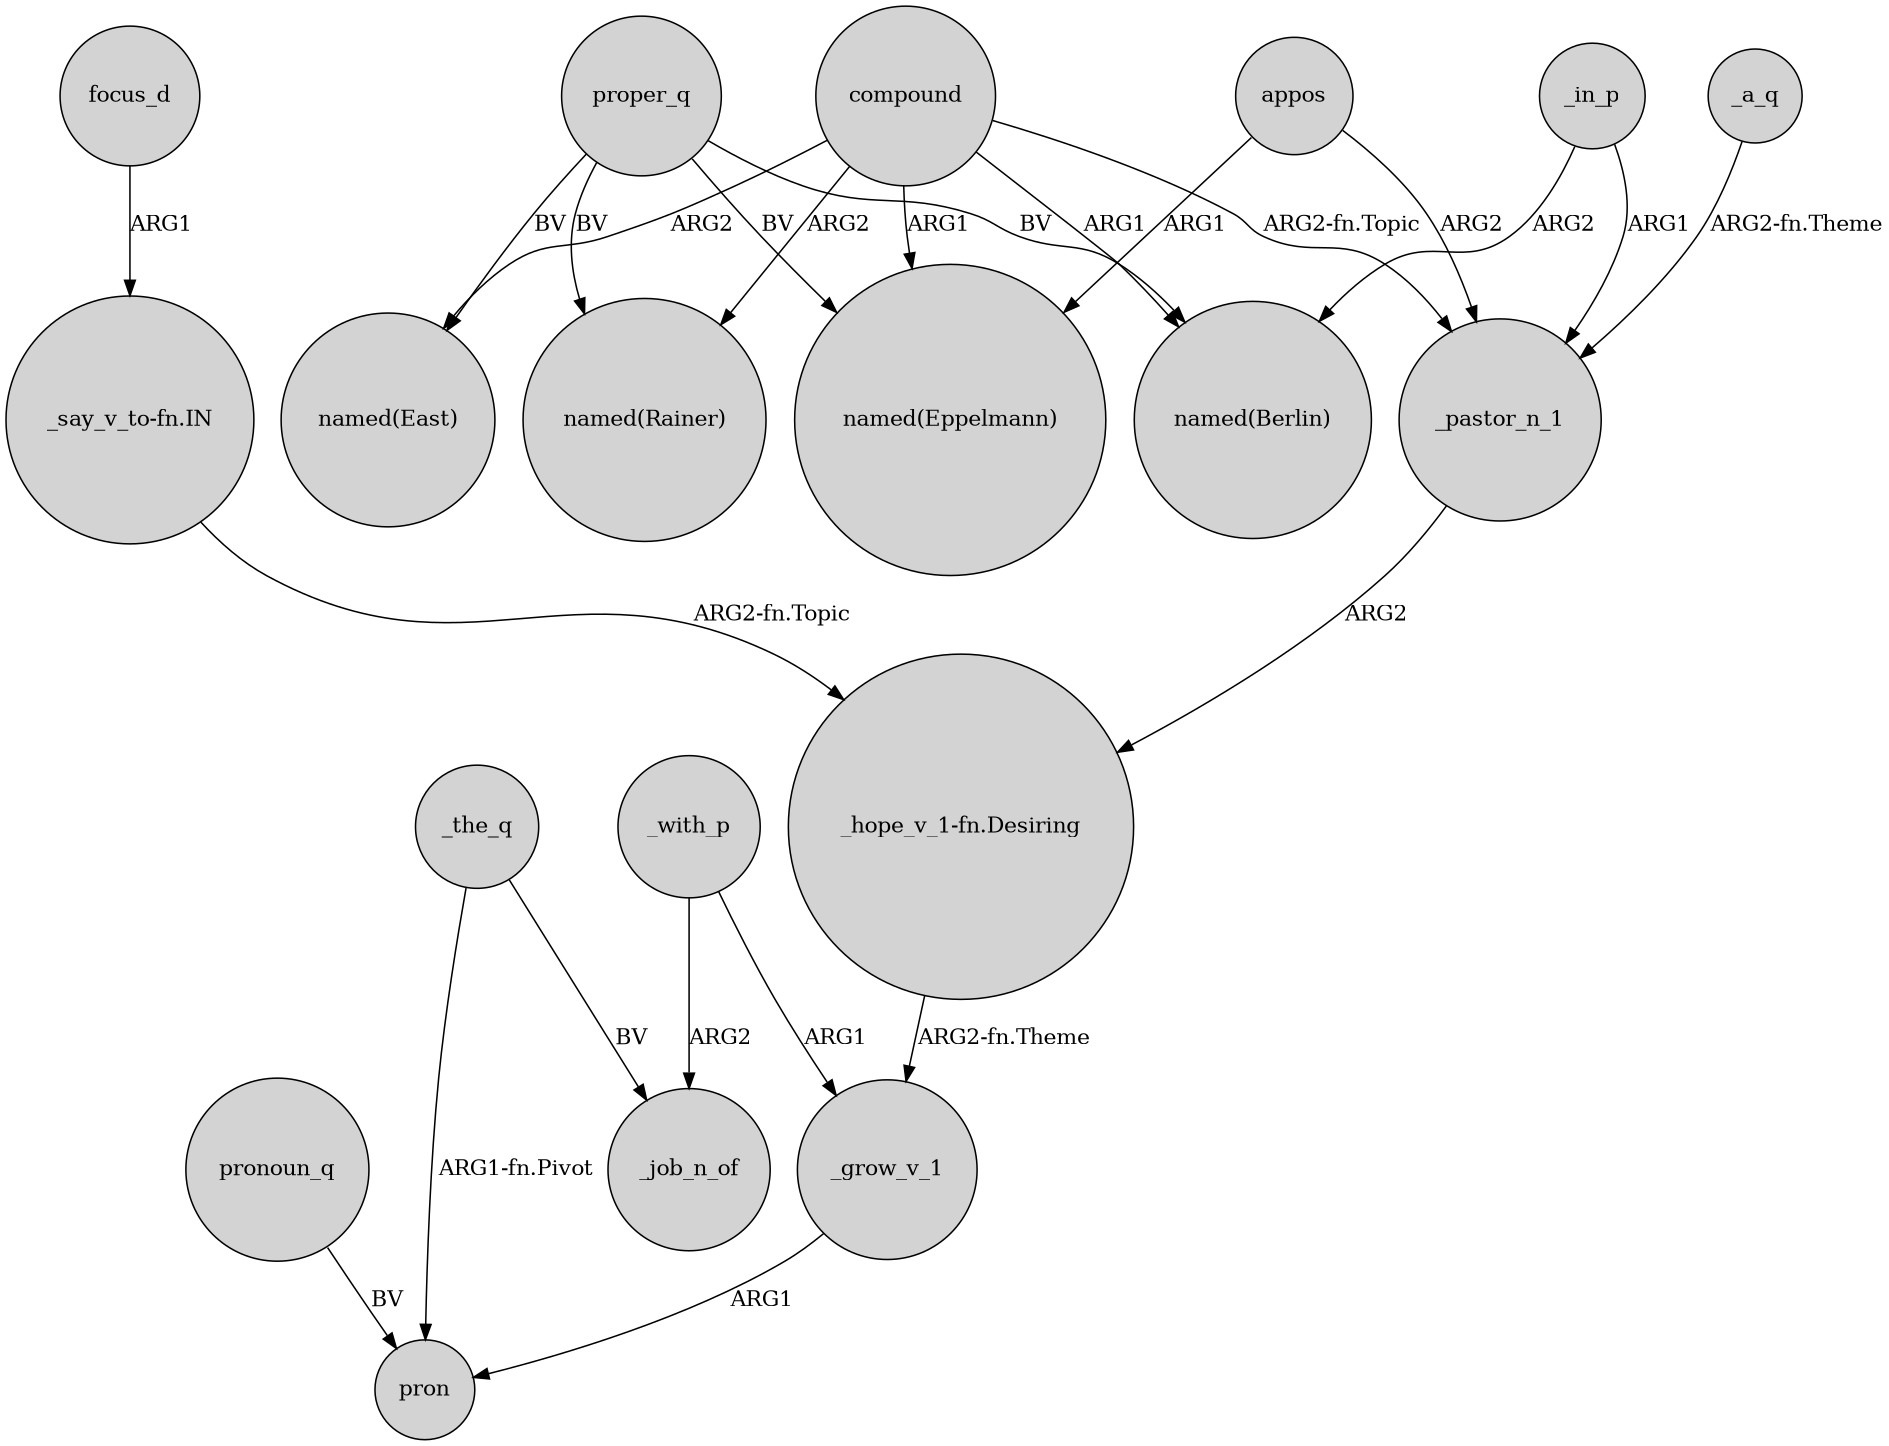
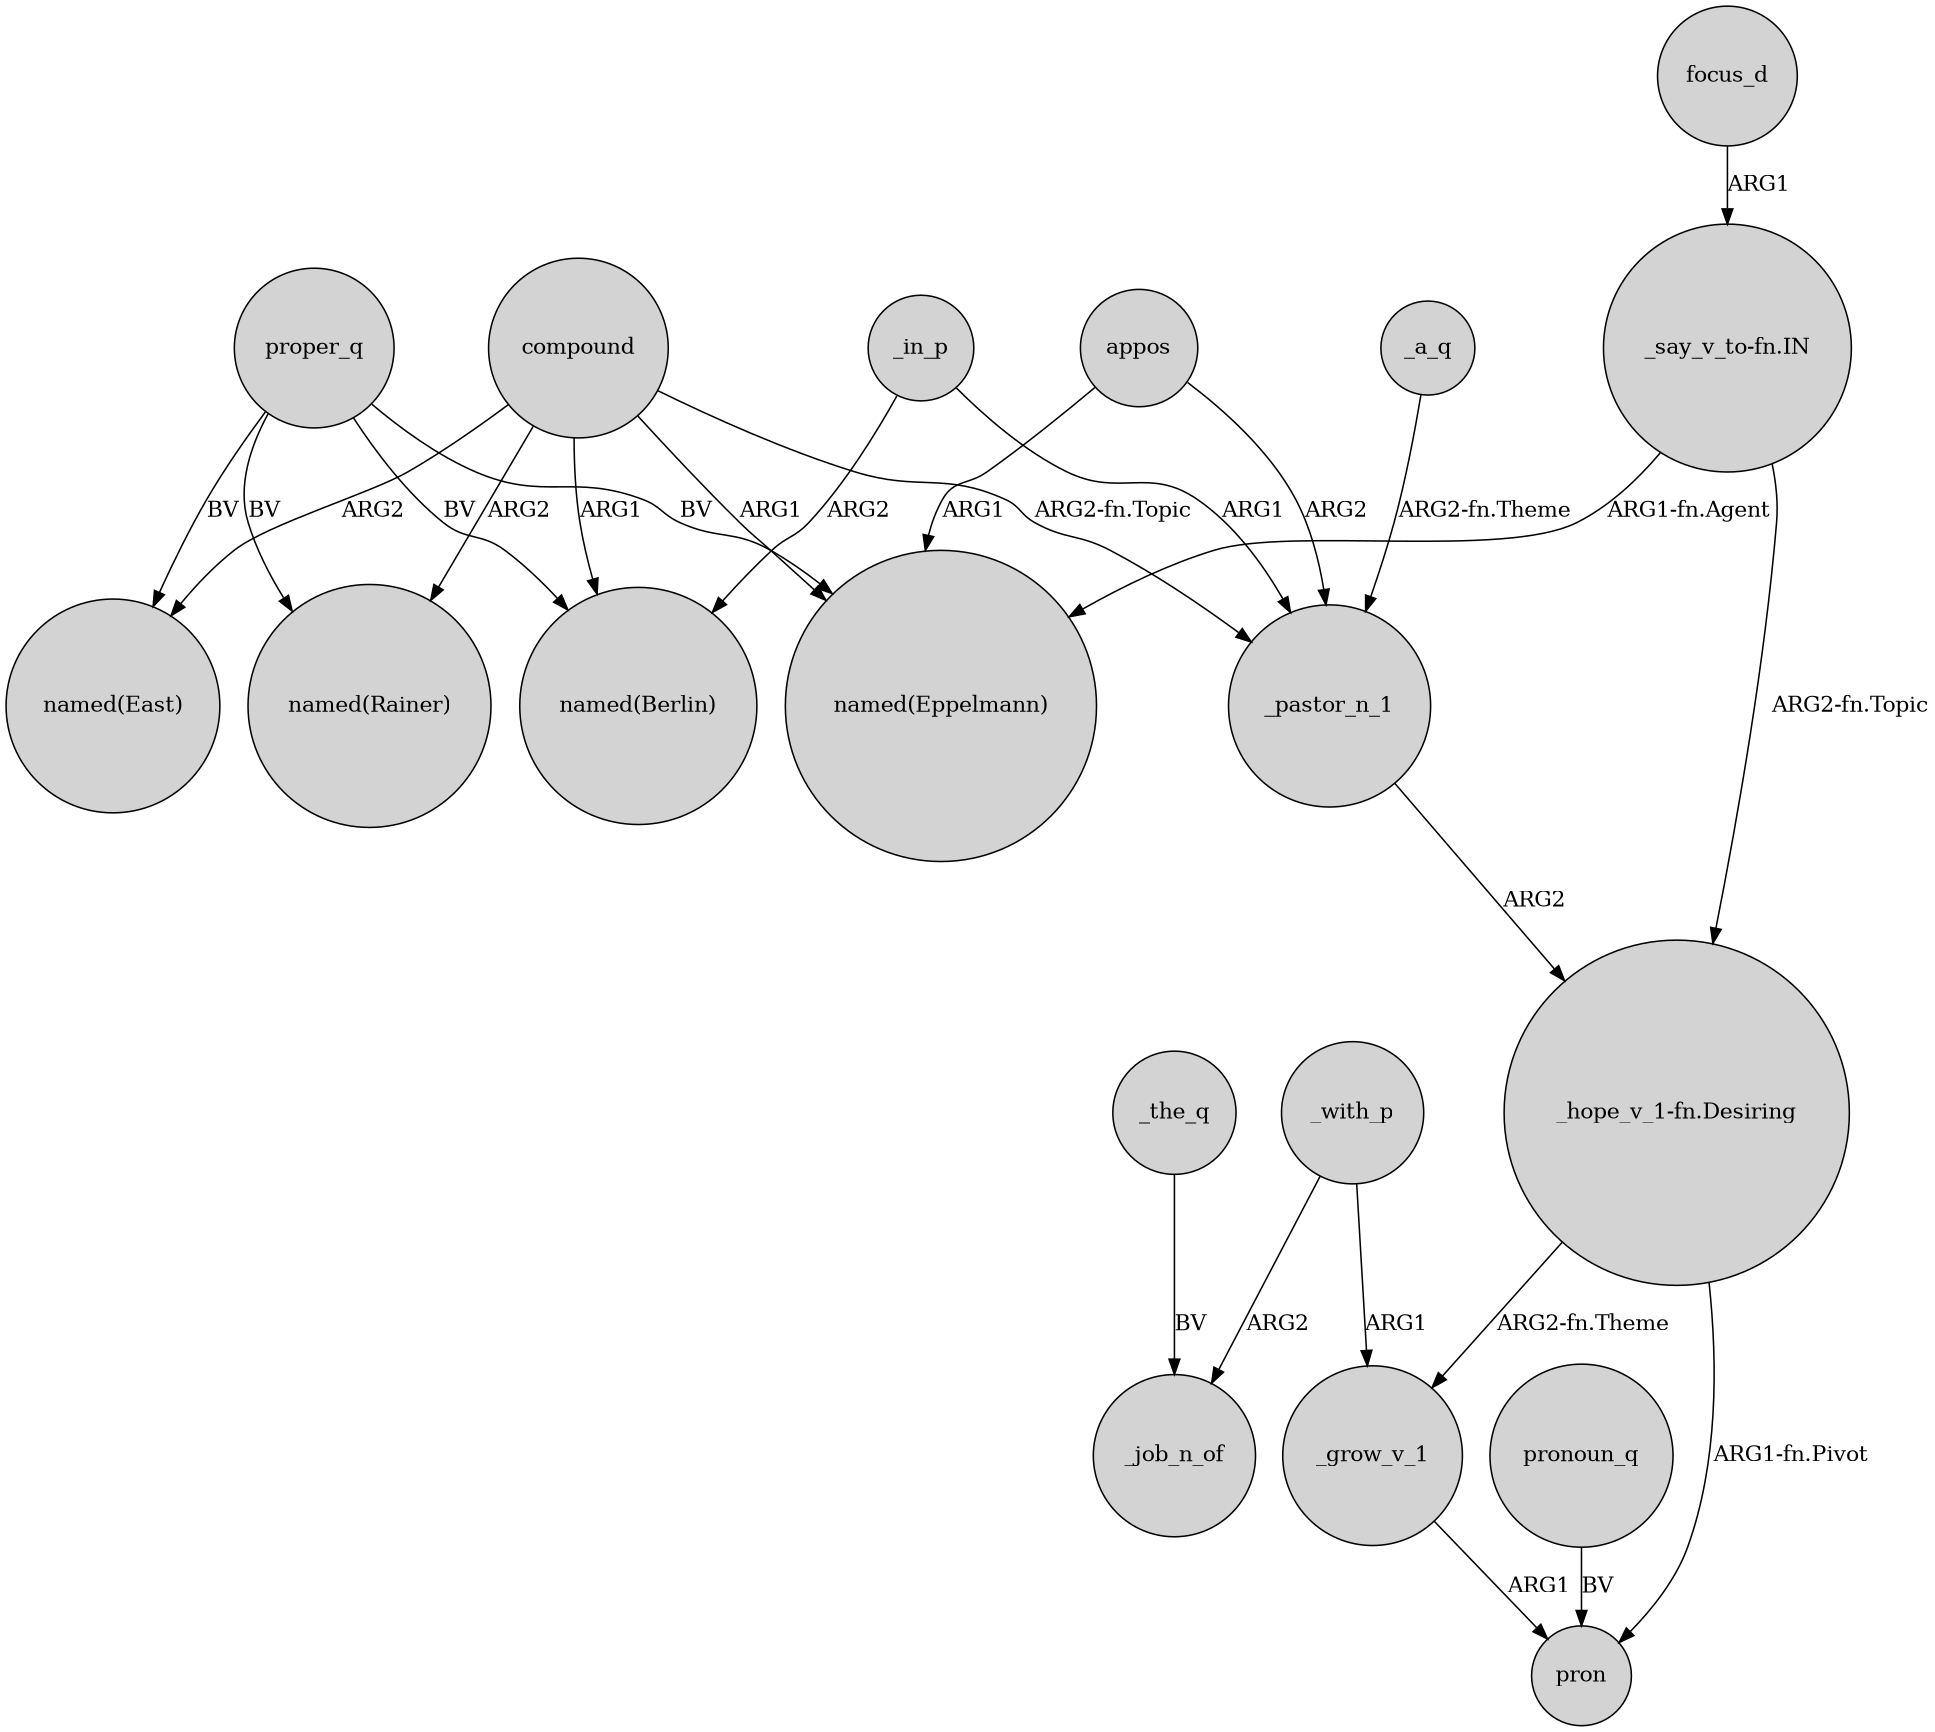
edge "_say_v_to-fn.IN" -> "named(Eppelmann)": added, label "ARG1-fn.Agent"
edge "_the_q" -> "pron": now "_hope_v_1-fn.Desiring" -> "pron"
